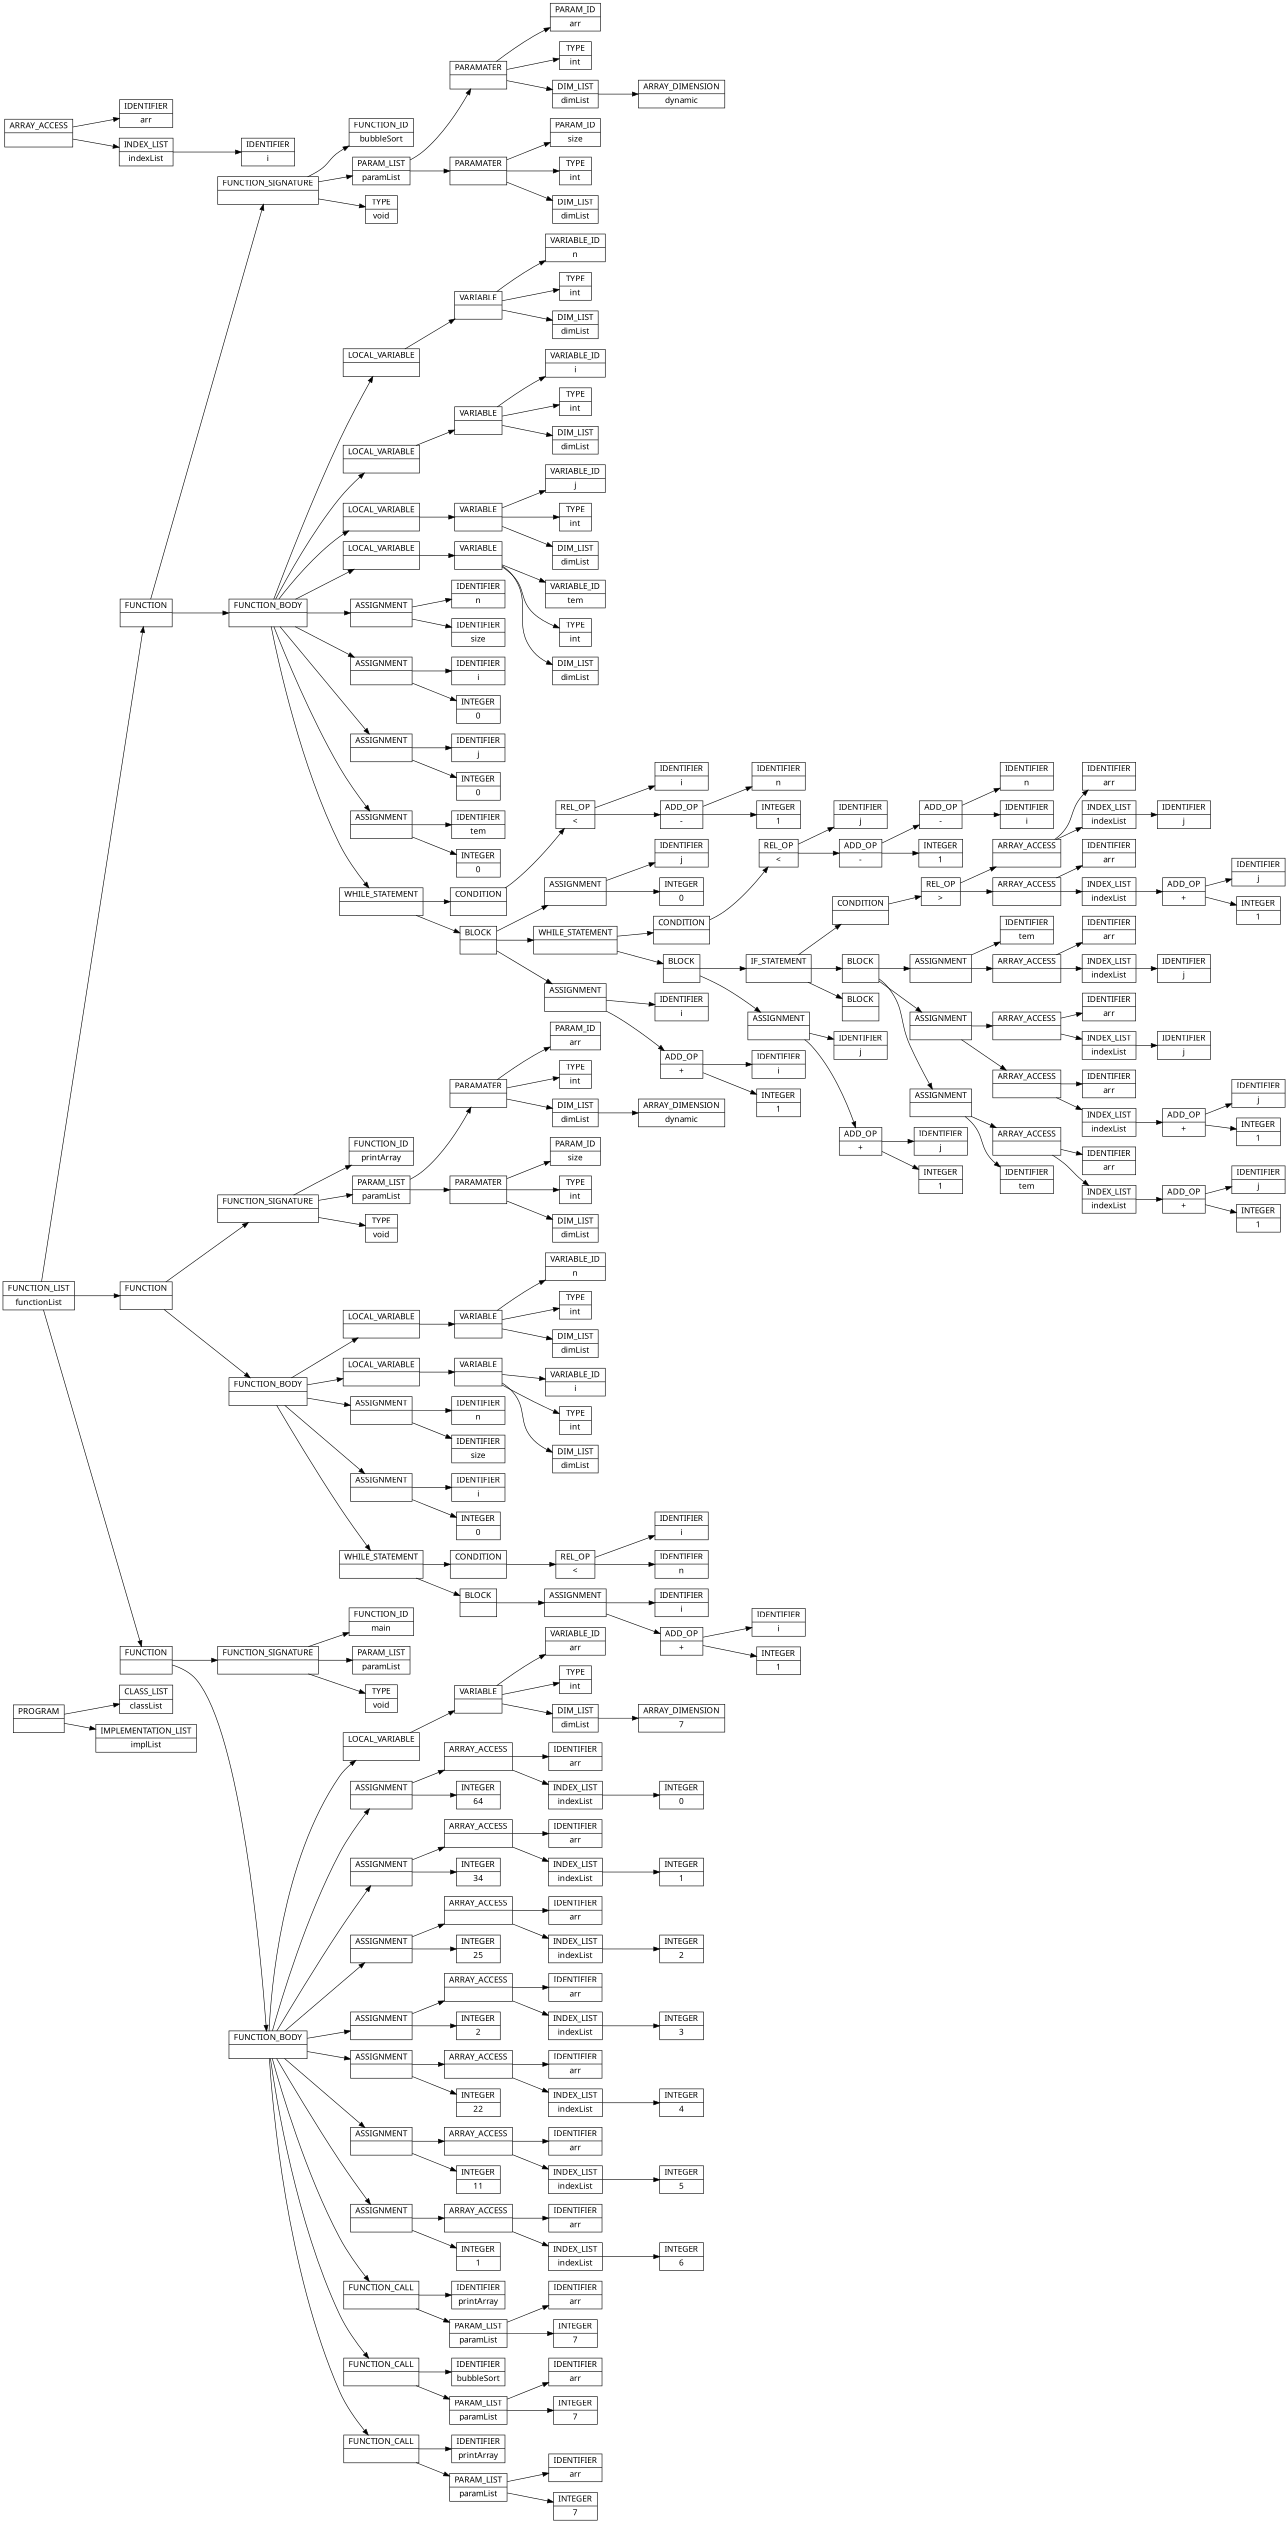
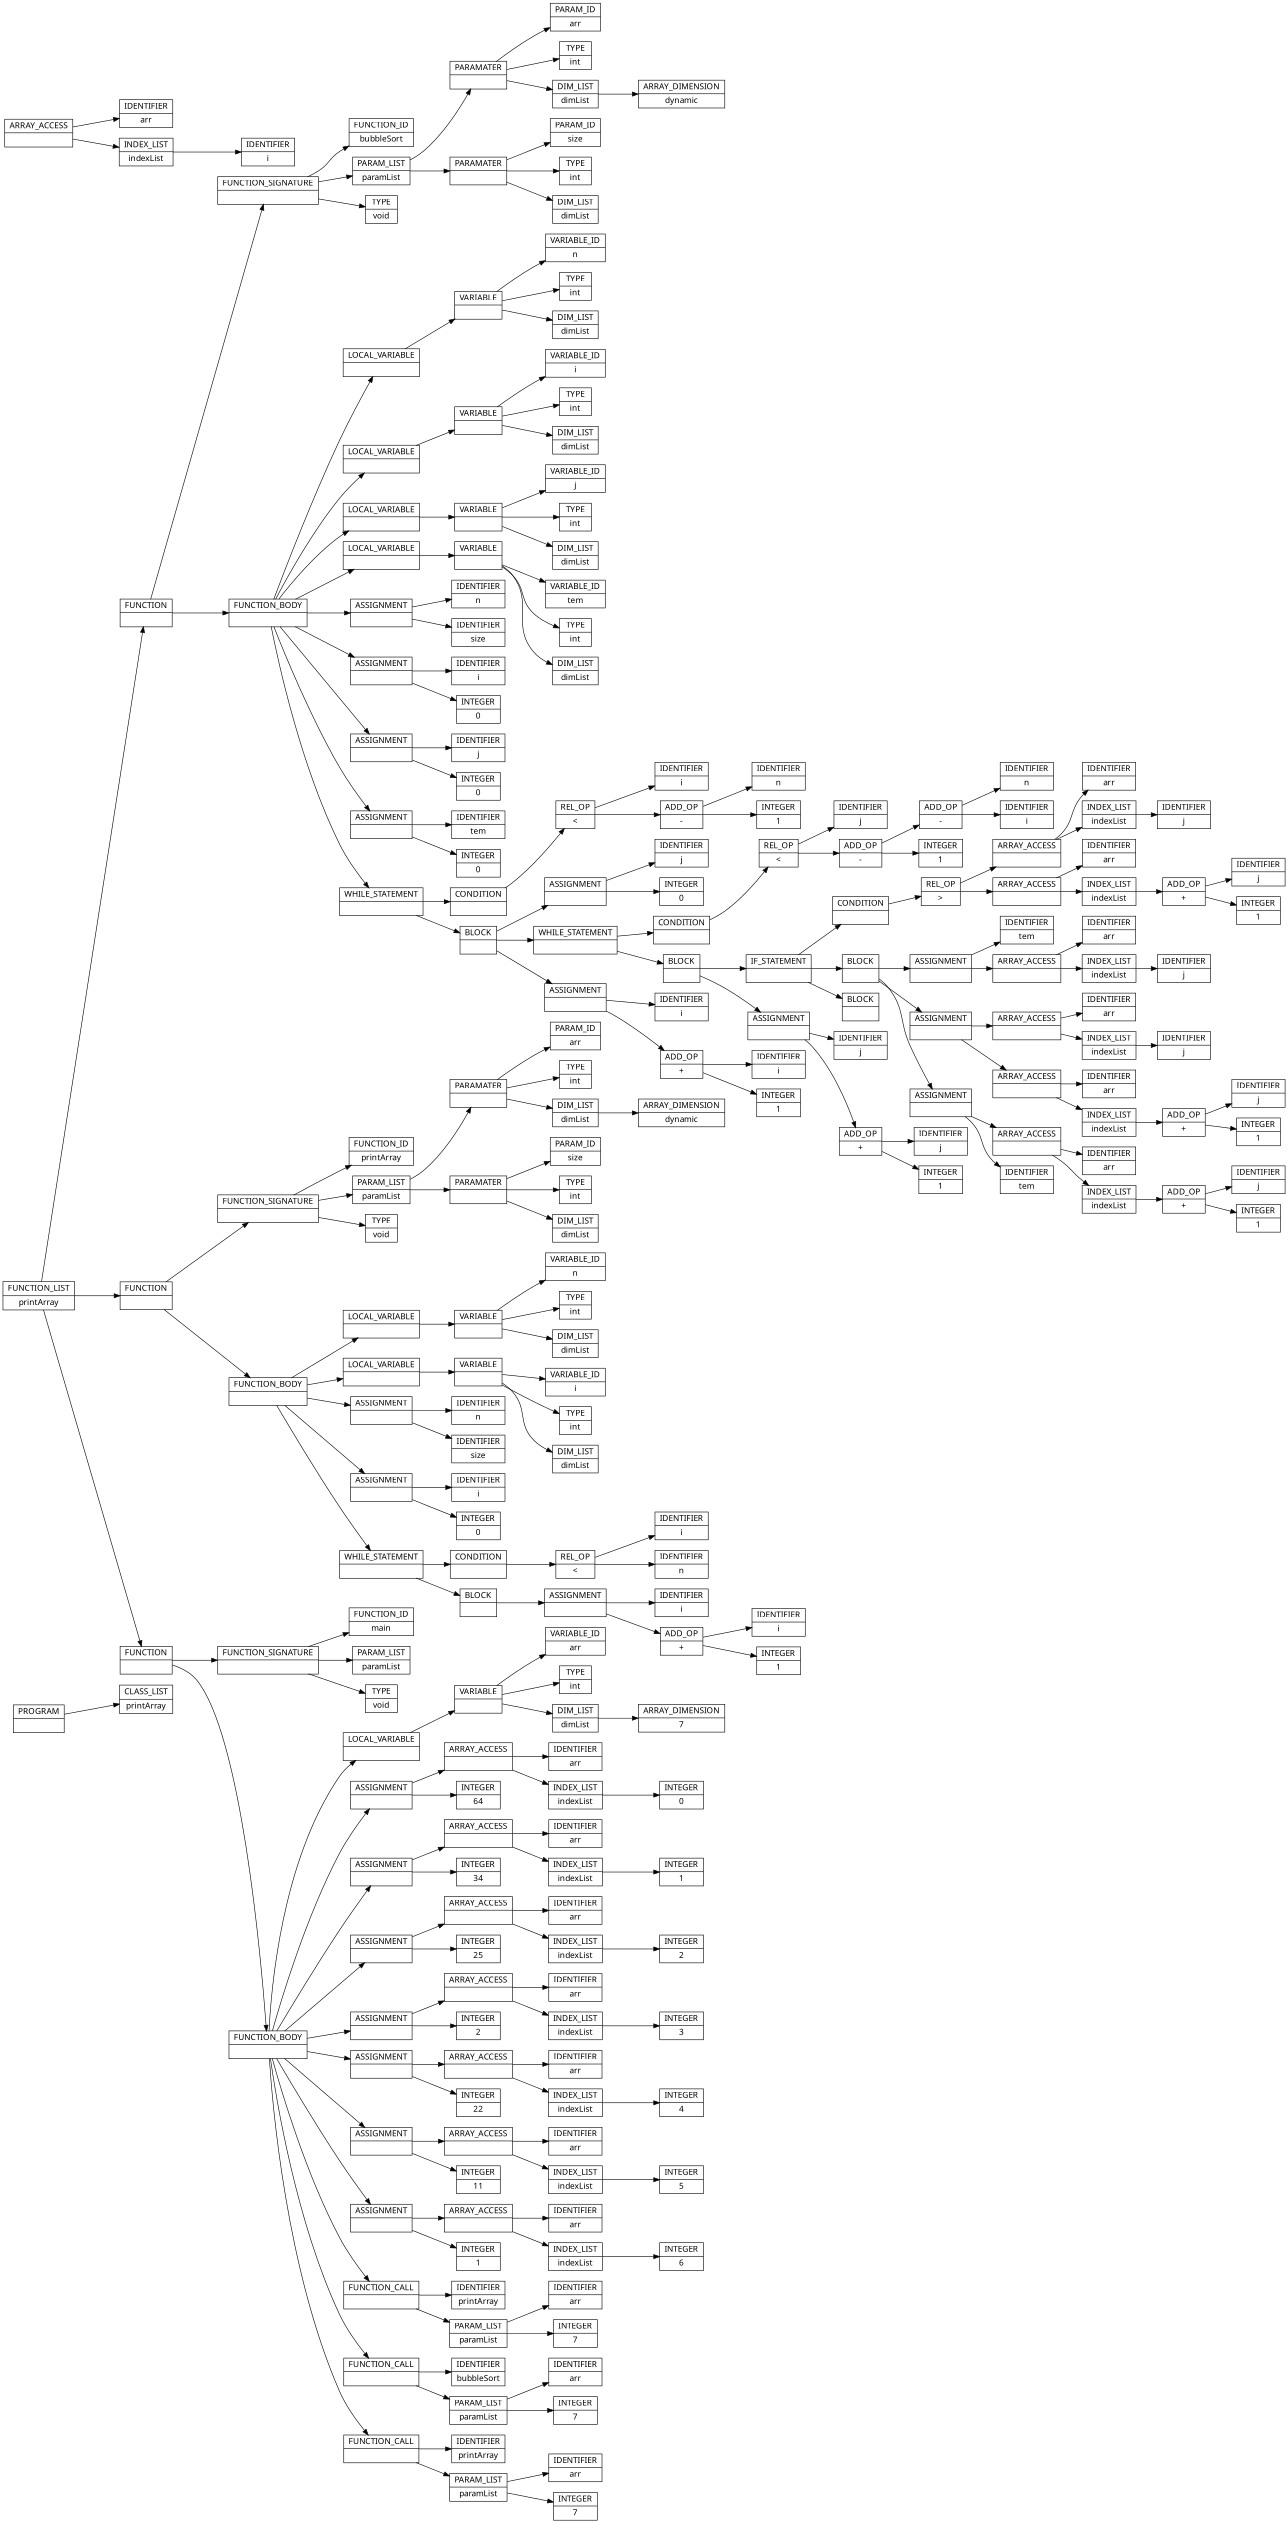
node "FUNCTION_LIST": text "functionList" -> "printArray"
node "CLASS_LIST": text "classList" -> "printArray"
node "IMPLEMENTATION_LIST": removed
